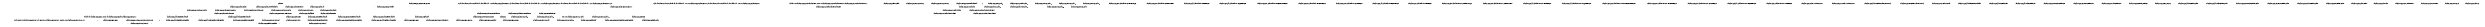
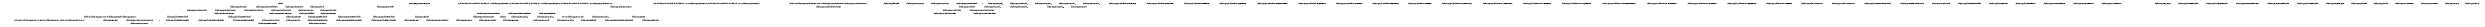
node "SmartAnalyzer::Logging::ILogFieldFilter::GetFilterRegex": removed
